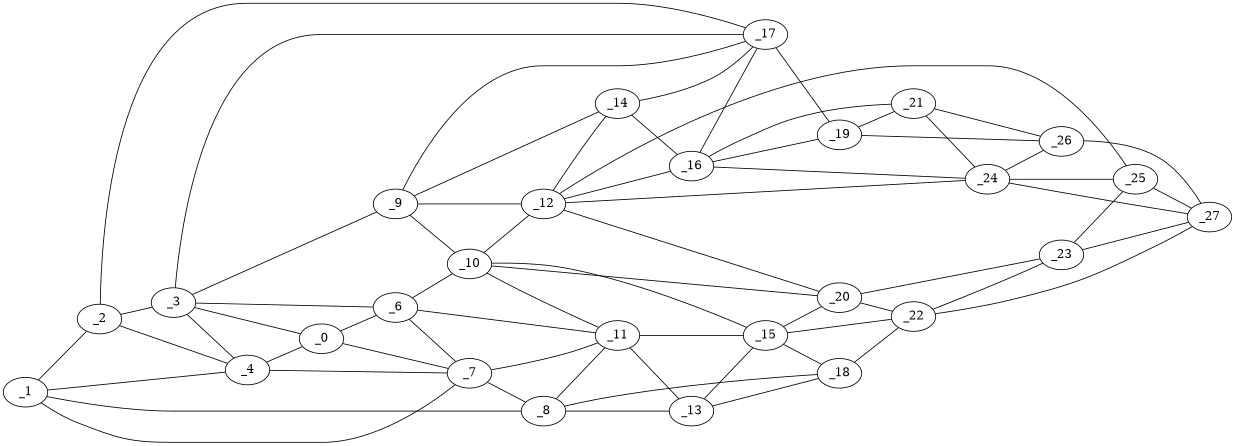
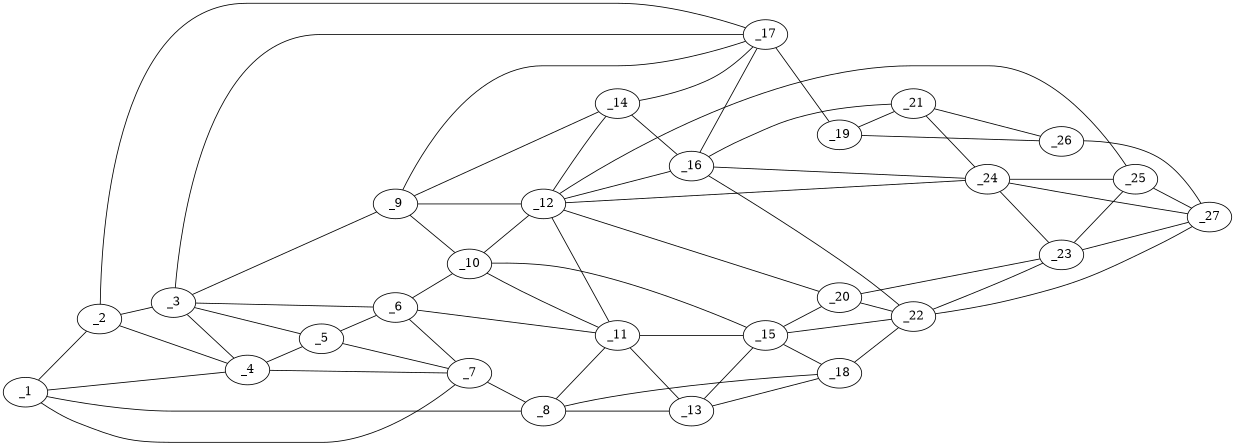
edge "_19" -- "_16": now "_22" -- "_16"
edge "_26" -- "_24": now "_23" -- "_24"
edge "_10" -- "_20": removed
node "_0": label "_0" -> "_5"
edge "_11" -- "_7": now "_11" -- "_12"
